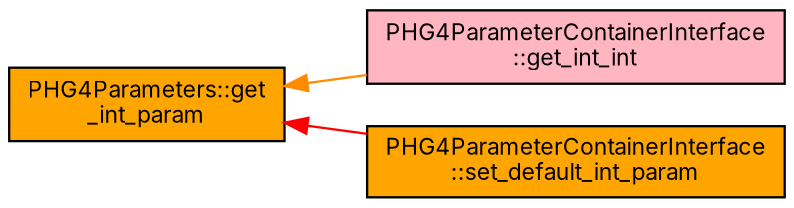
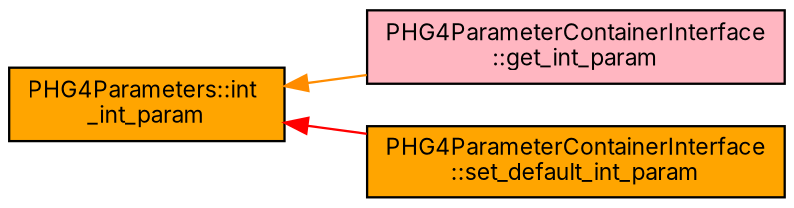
node "PHG4ParameterContainerInterface ::get_int_int": label "PHG4ParameterContainerInterface ::get_int_int" -> "PHG4ParameterContainerInterface ::get_int_param"
node "PHG4Parameters::get _int_param": label "PHG4Parameters::get _int_param" -> "PHG4Parameters::int _int_param"
